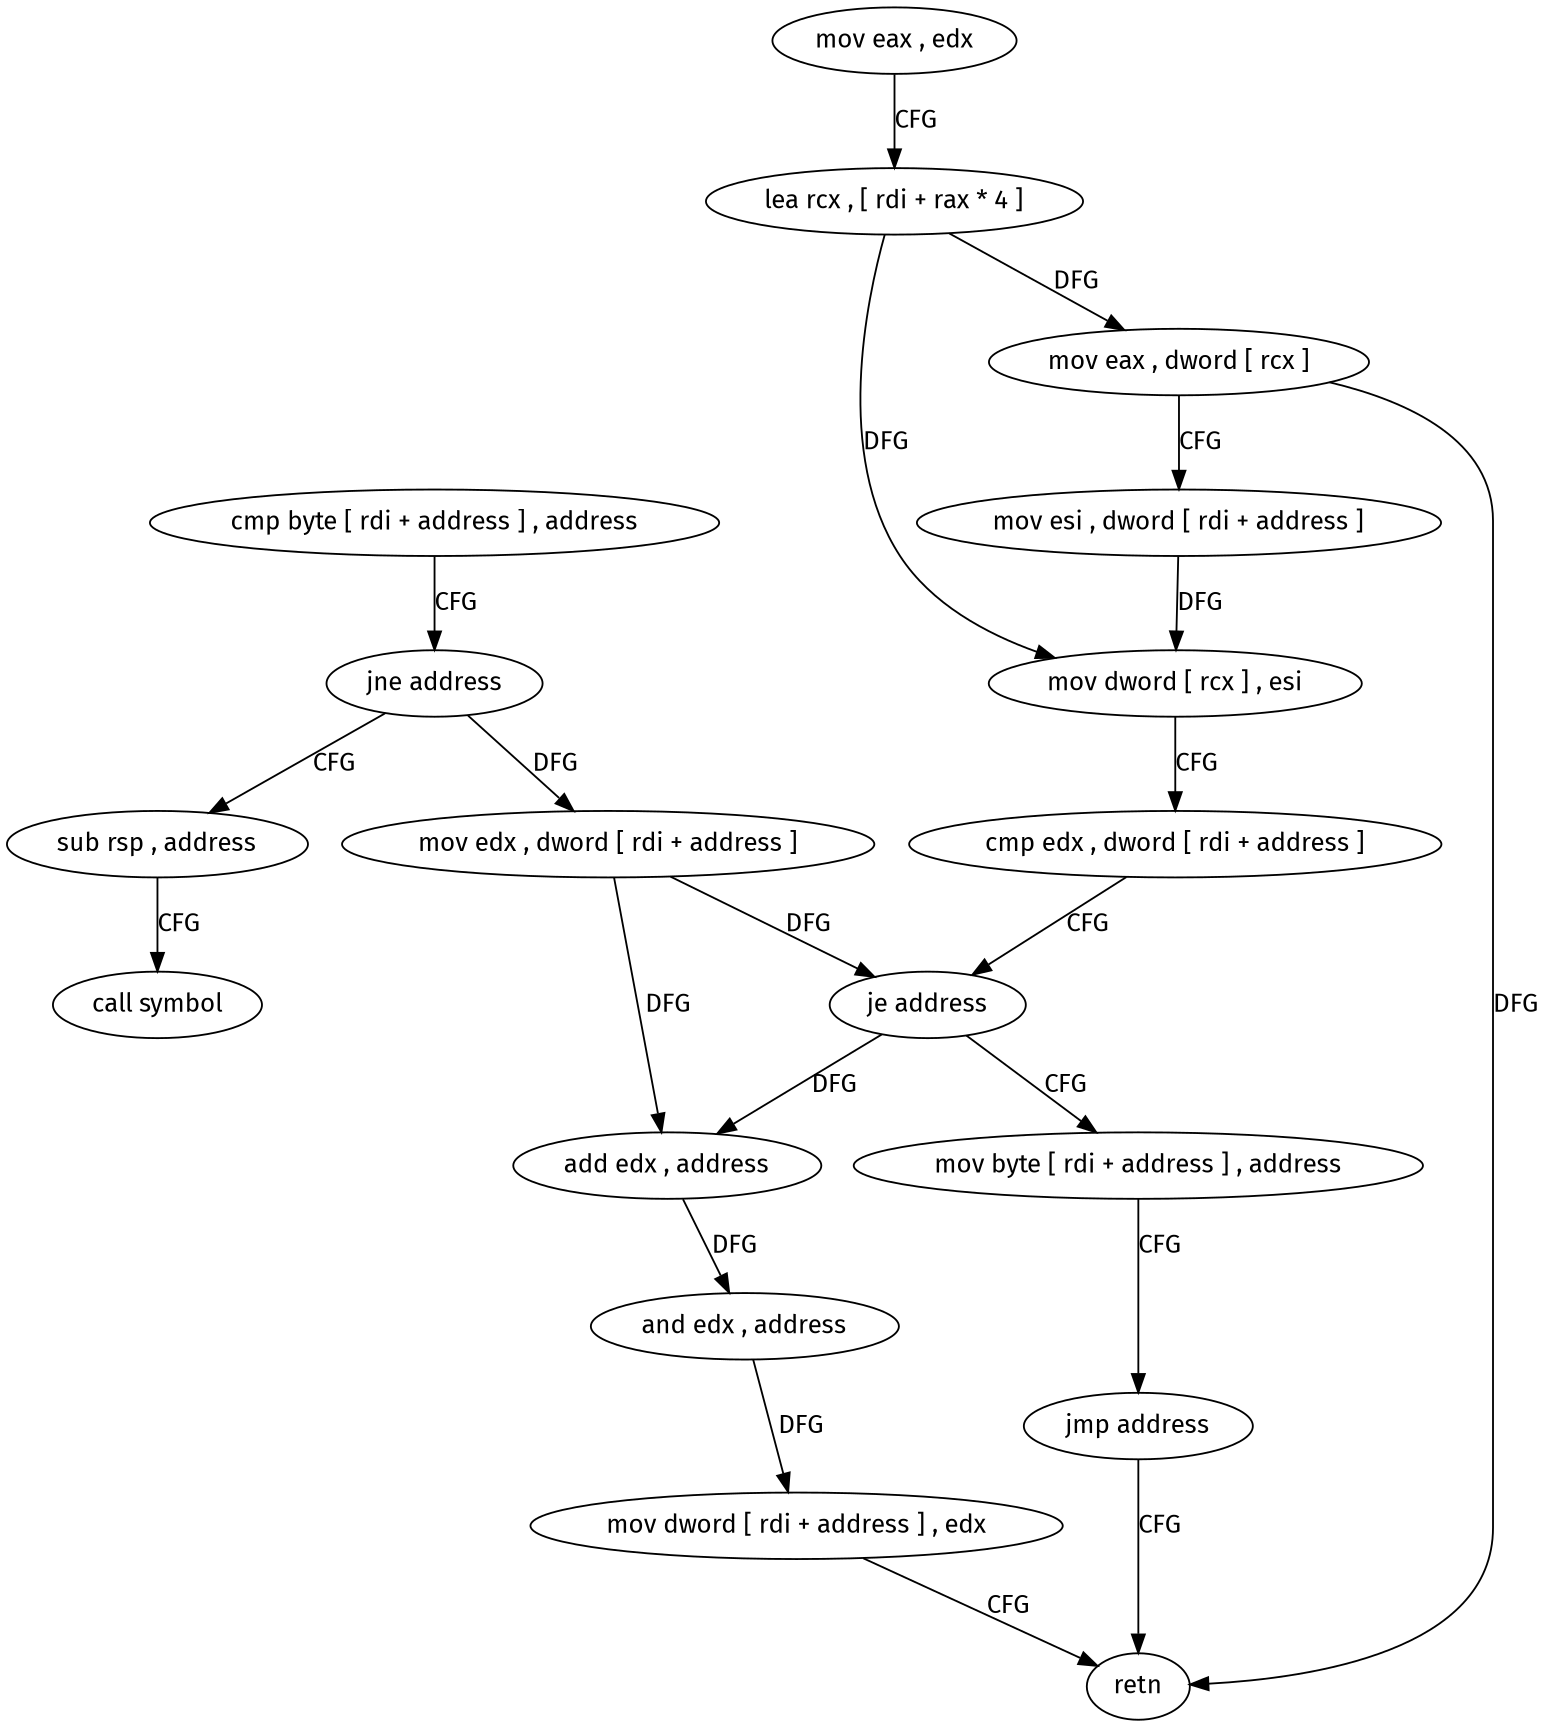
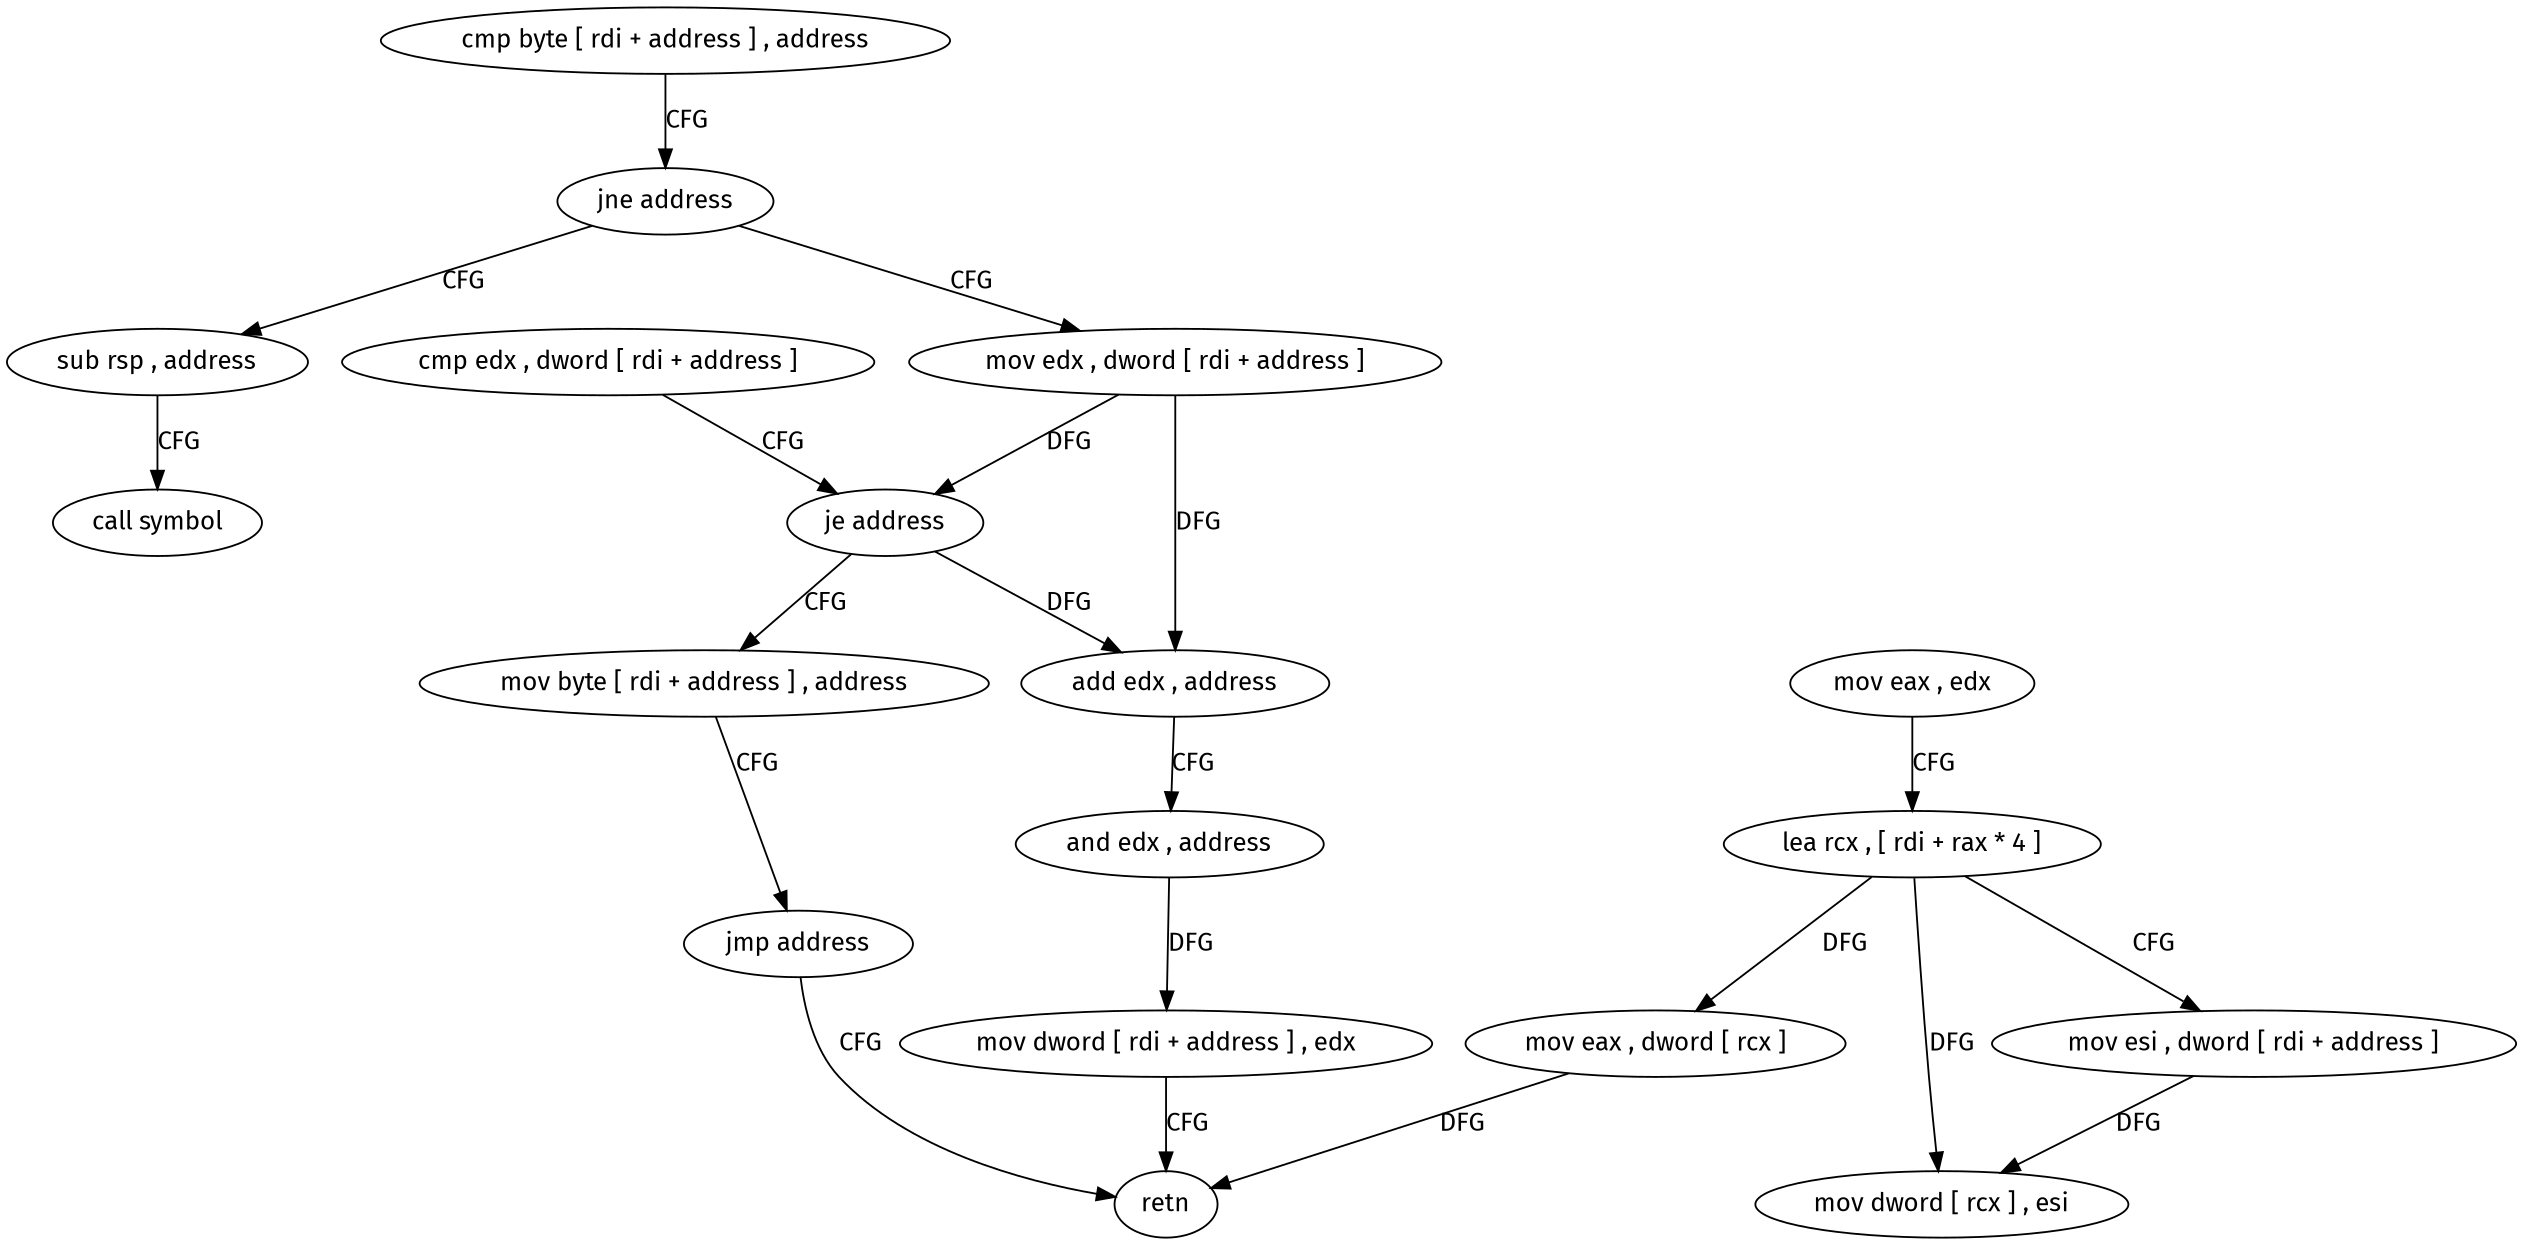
edge "mov eax , dword [ rcx ]" -> "mov esi , dword [ rdi + address ]": now "lea rcx , [ rdi + rax * 4 ]" -> "mov esi , dword [ rdi + address ]"
edge "mov dword [ rcx ] , esi" -> "cmp edx , dword [ rdi + address ]": removed, label "CFG"
edge "jne address" -> "mov edx , dword [ rdi + address ]": label "DFG" -> "CFG"
edge "add edx , address" -> "and edx , address": label "DFG" -> "CFG"
